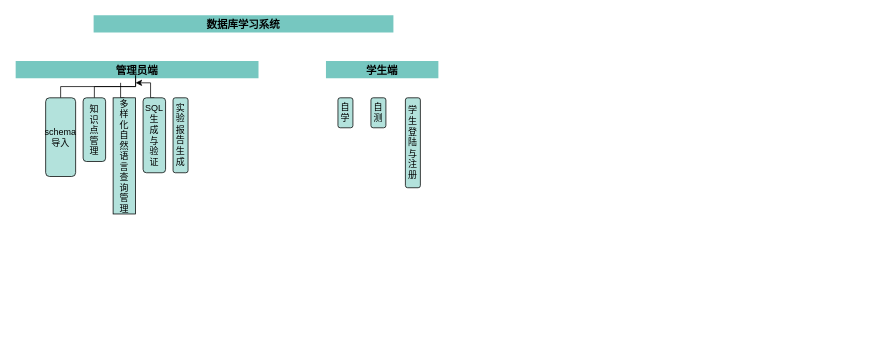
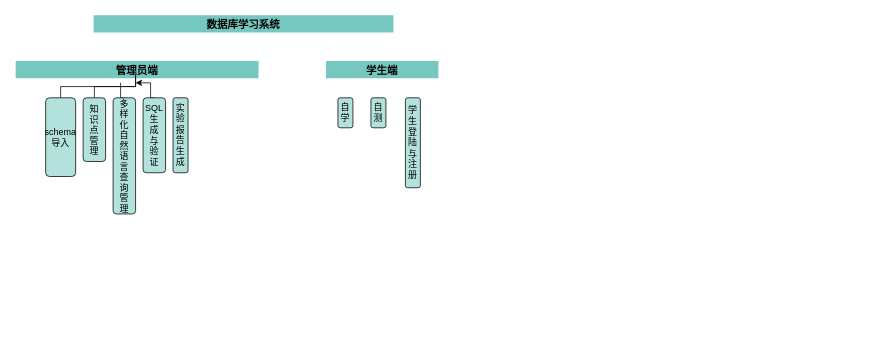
node "多 样 化 自 然 语 言 查 询 管 理": shape rectangle -> rounded rectangle
